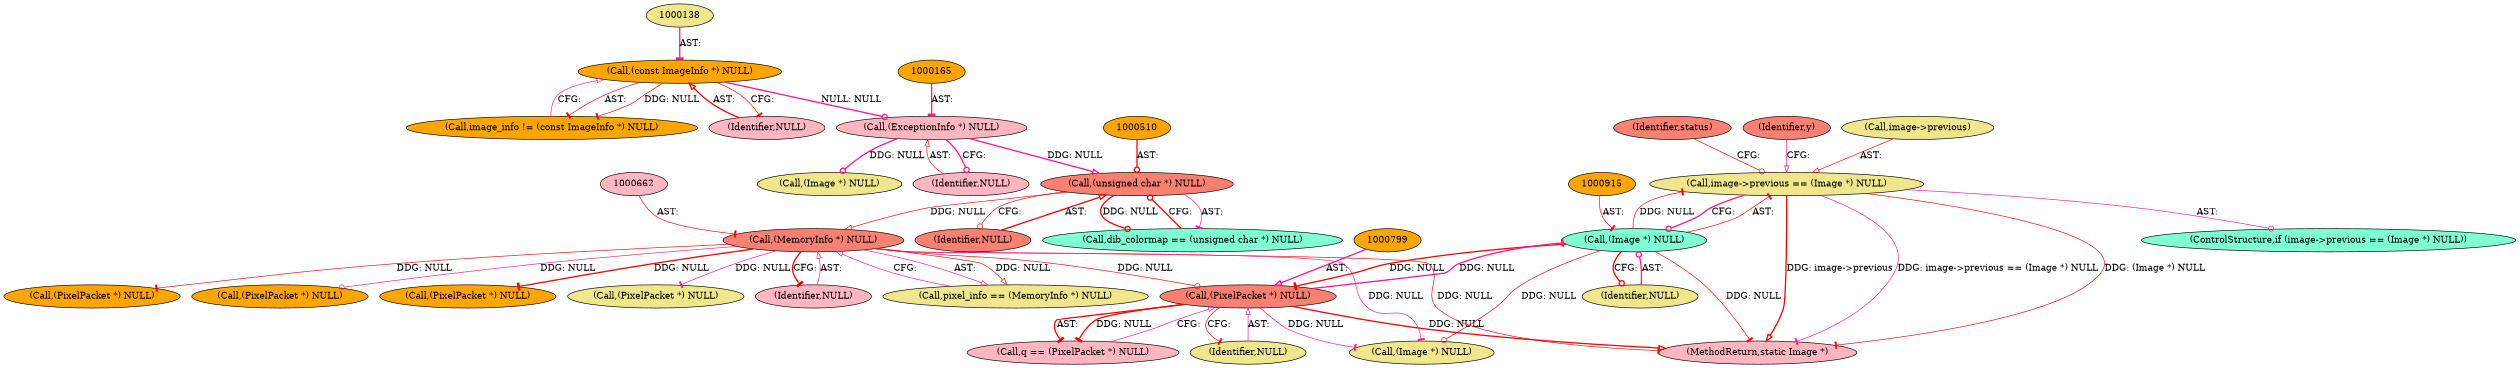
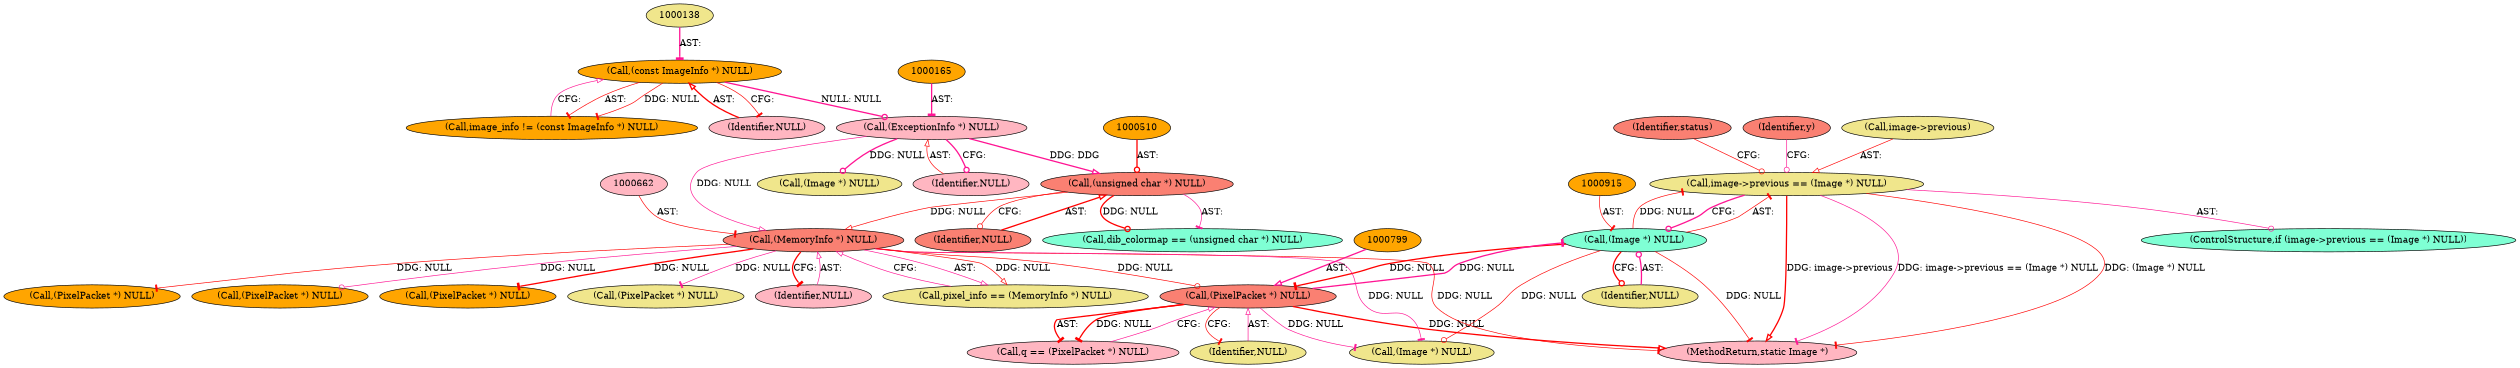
edge "(Identifier,y)" -> "(Call,image->previous == (Image *) NULL)": arrowhead onormal -> odot
edge "(Call,(ExceptionInfo *) NULL)" -> "(Call,(unsigned char *) NULL)": label "DDG: NULL" -> "DDG: DDG"
edge "(Call,(ExceptionInfo *) NULL)" -> "(Call,(MemoryInfo *) NULL)": added, label "DDG: NULL"
edge "(Call,dib_colormap == (unsigned char *) NULL)" -> "(Call,(unsigned char *) NULL)": removed, label "CFG:"
